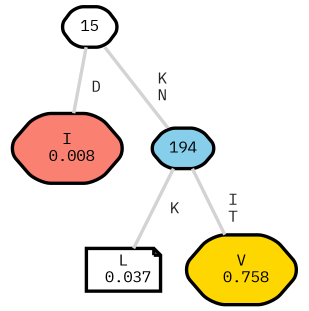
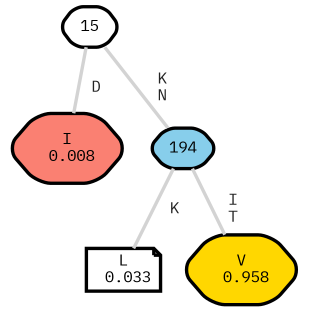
node "L 0.037": label "L 0.037" -> "L 0.033"
node "V 0.758": label "V 0.758" -> "V 0.958"
